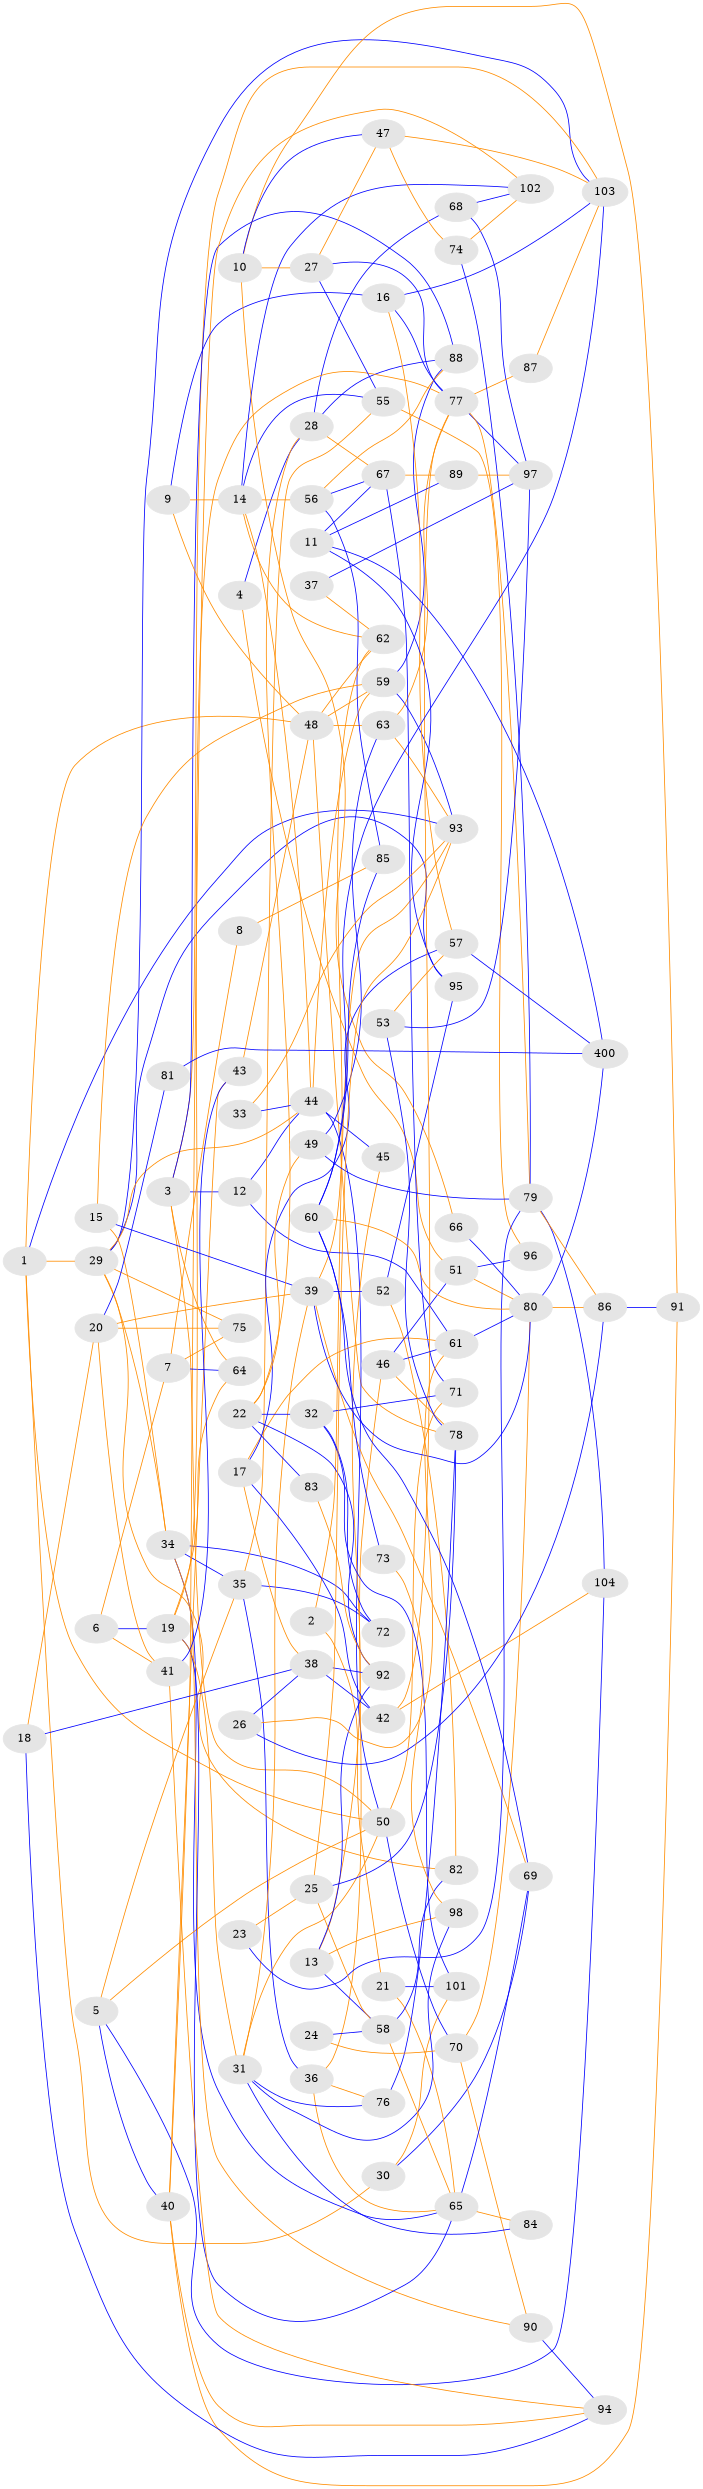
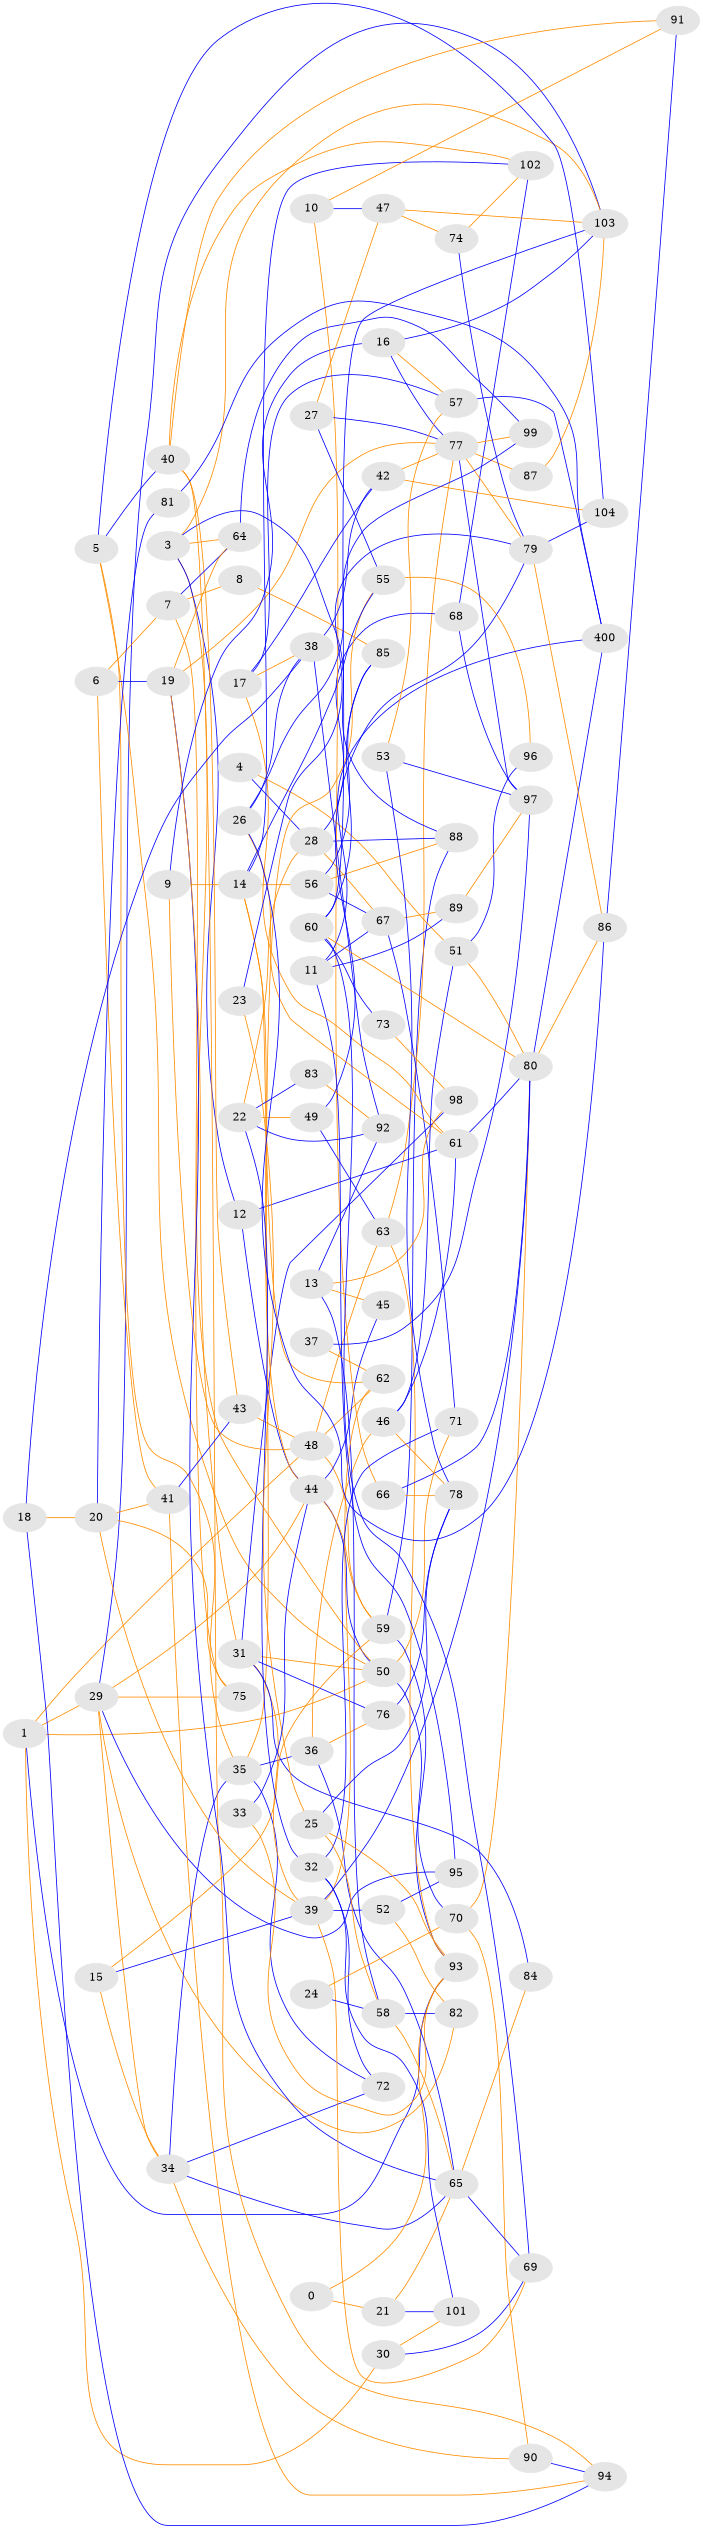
edge "10" -- "27": removed
node "99": added
edge "48" -- "78": now "66" -- "78"
node "2": label "2" -> "0"
edge "36" -- "65": color darkorange -> blue
